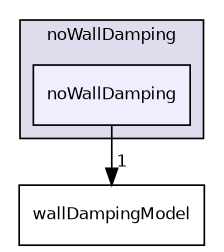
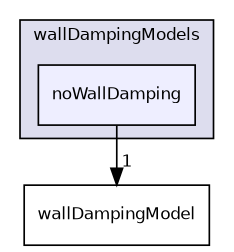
cluster "noWallDamping": label "noWallDamping" -> "wallDampingModels"
